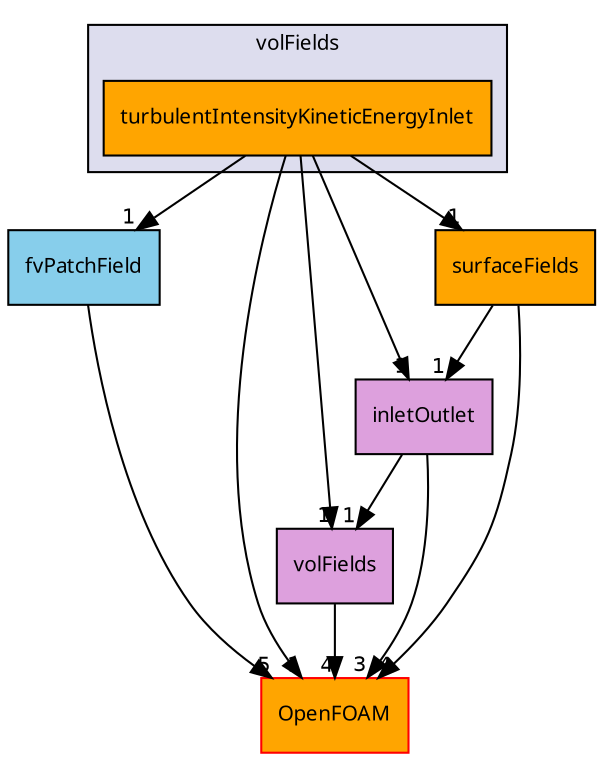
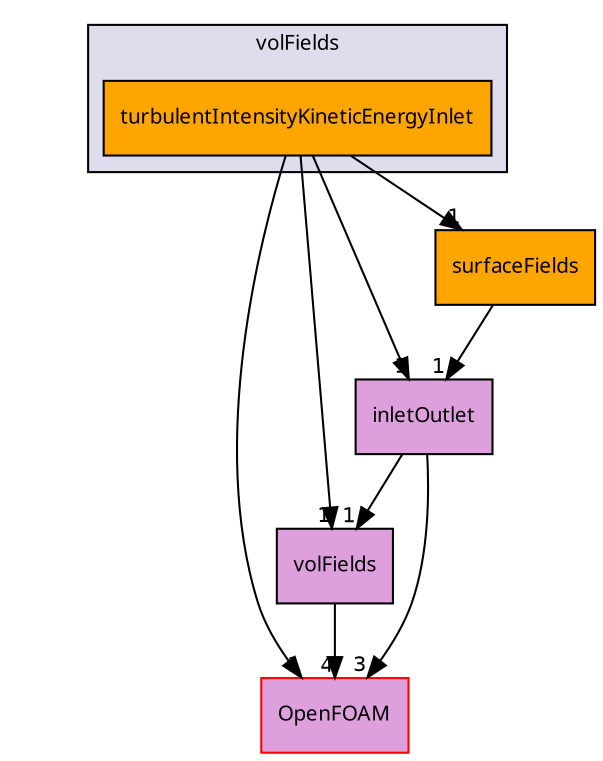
node "fvPatchField": removed
edge "surfaceFields" -> "OpenFOAM": removed
node "OpenFOAM": fillcolor orange -> plum
